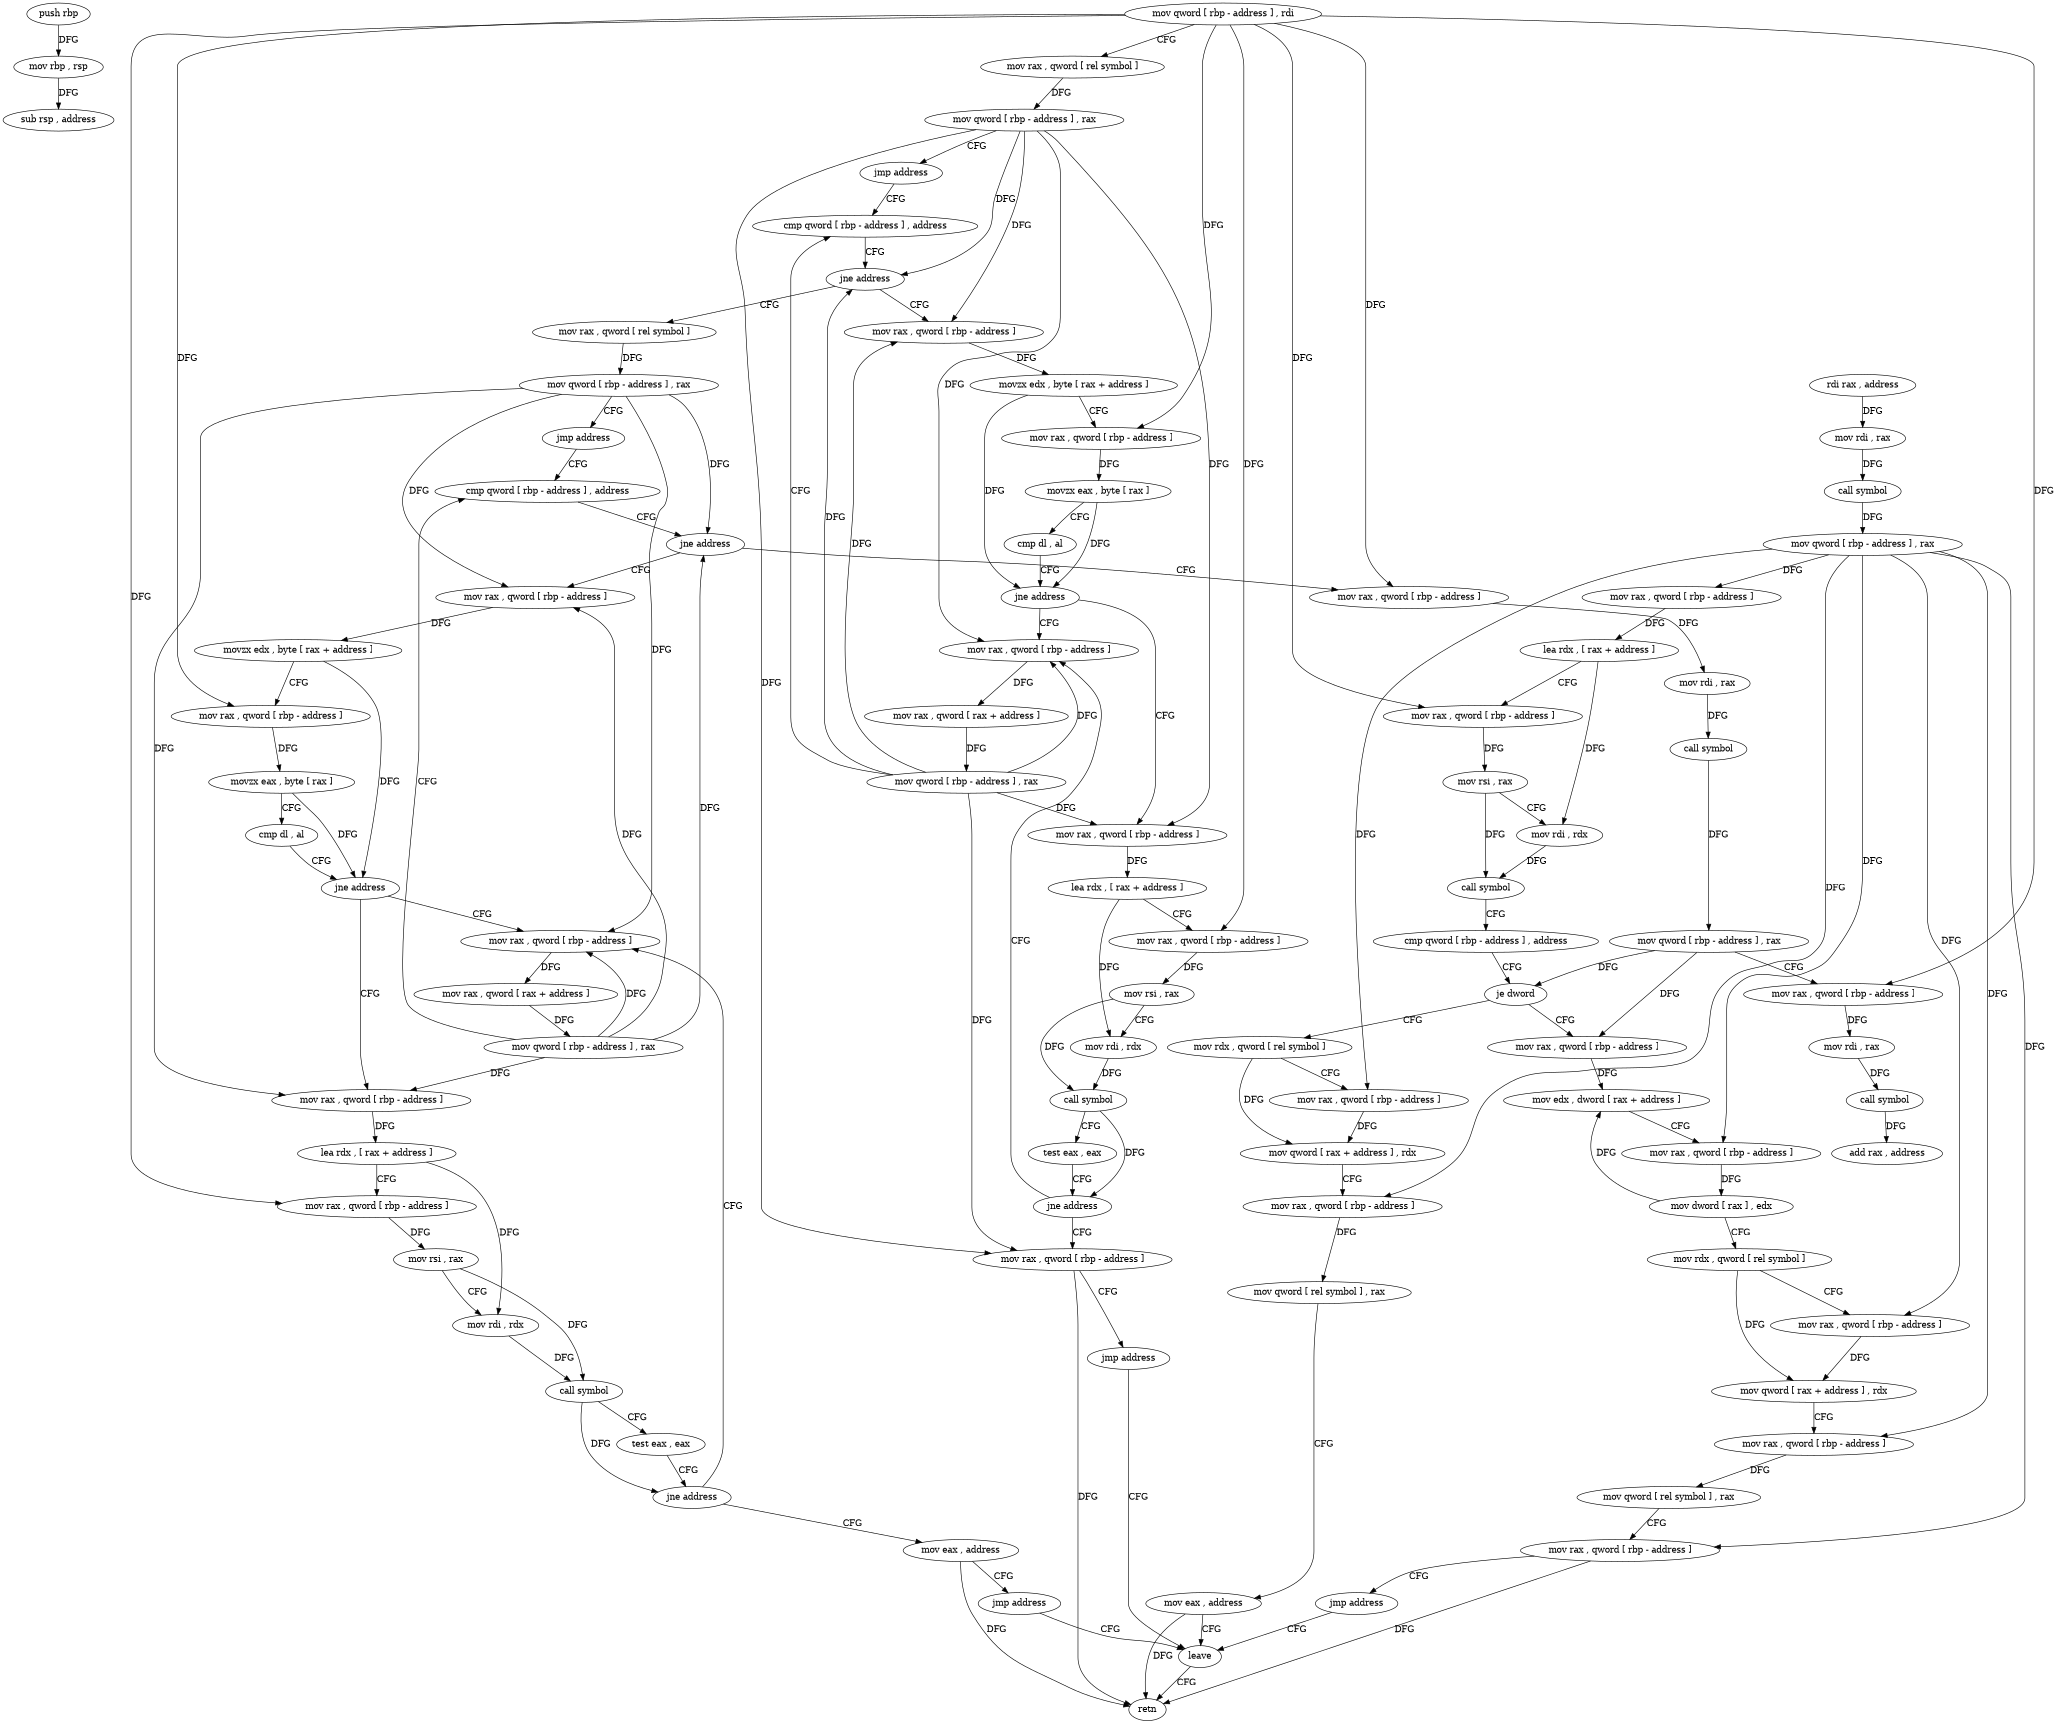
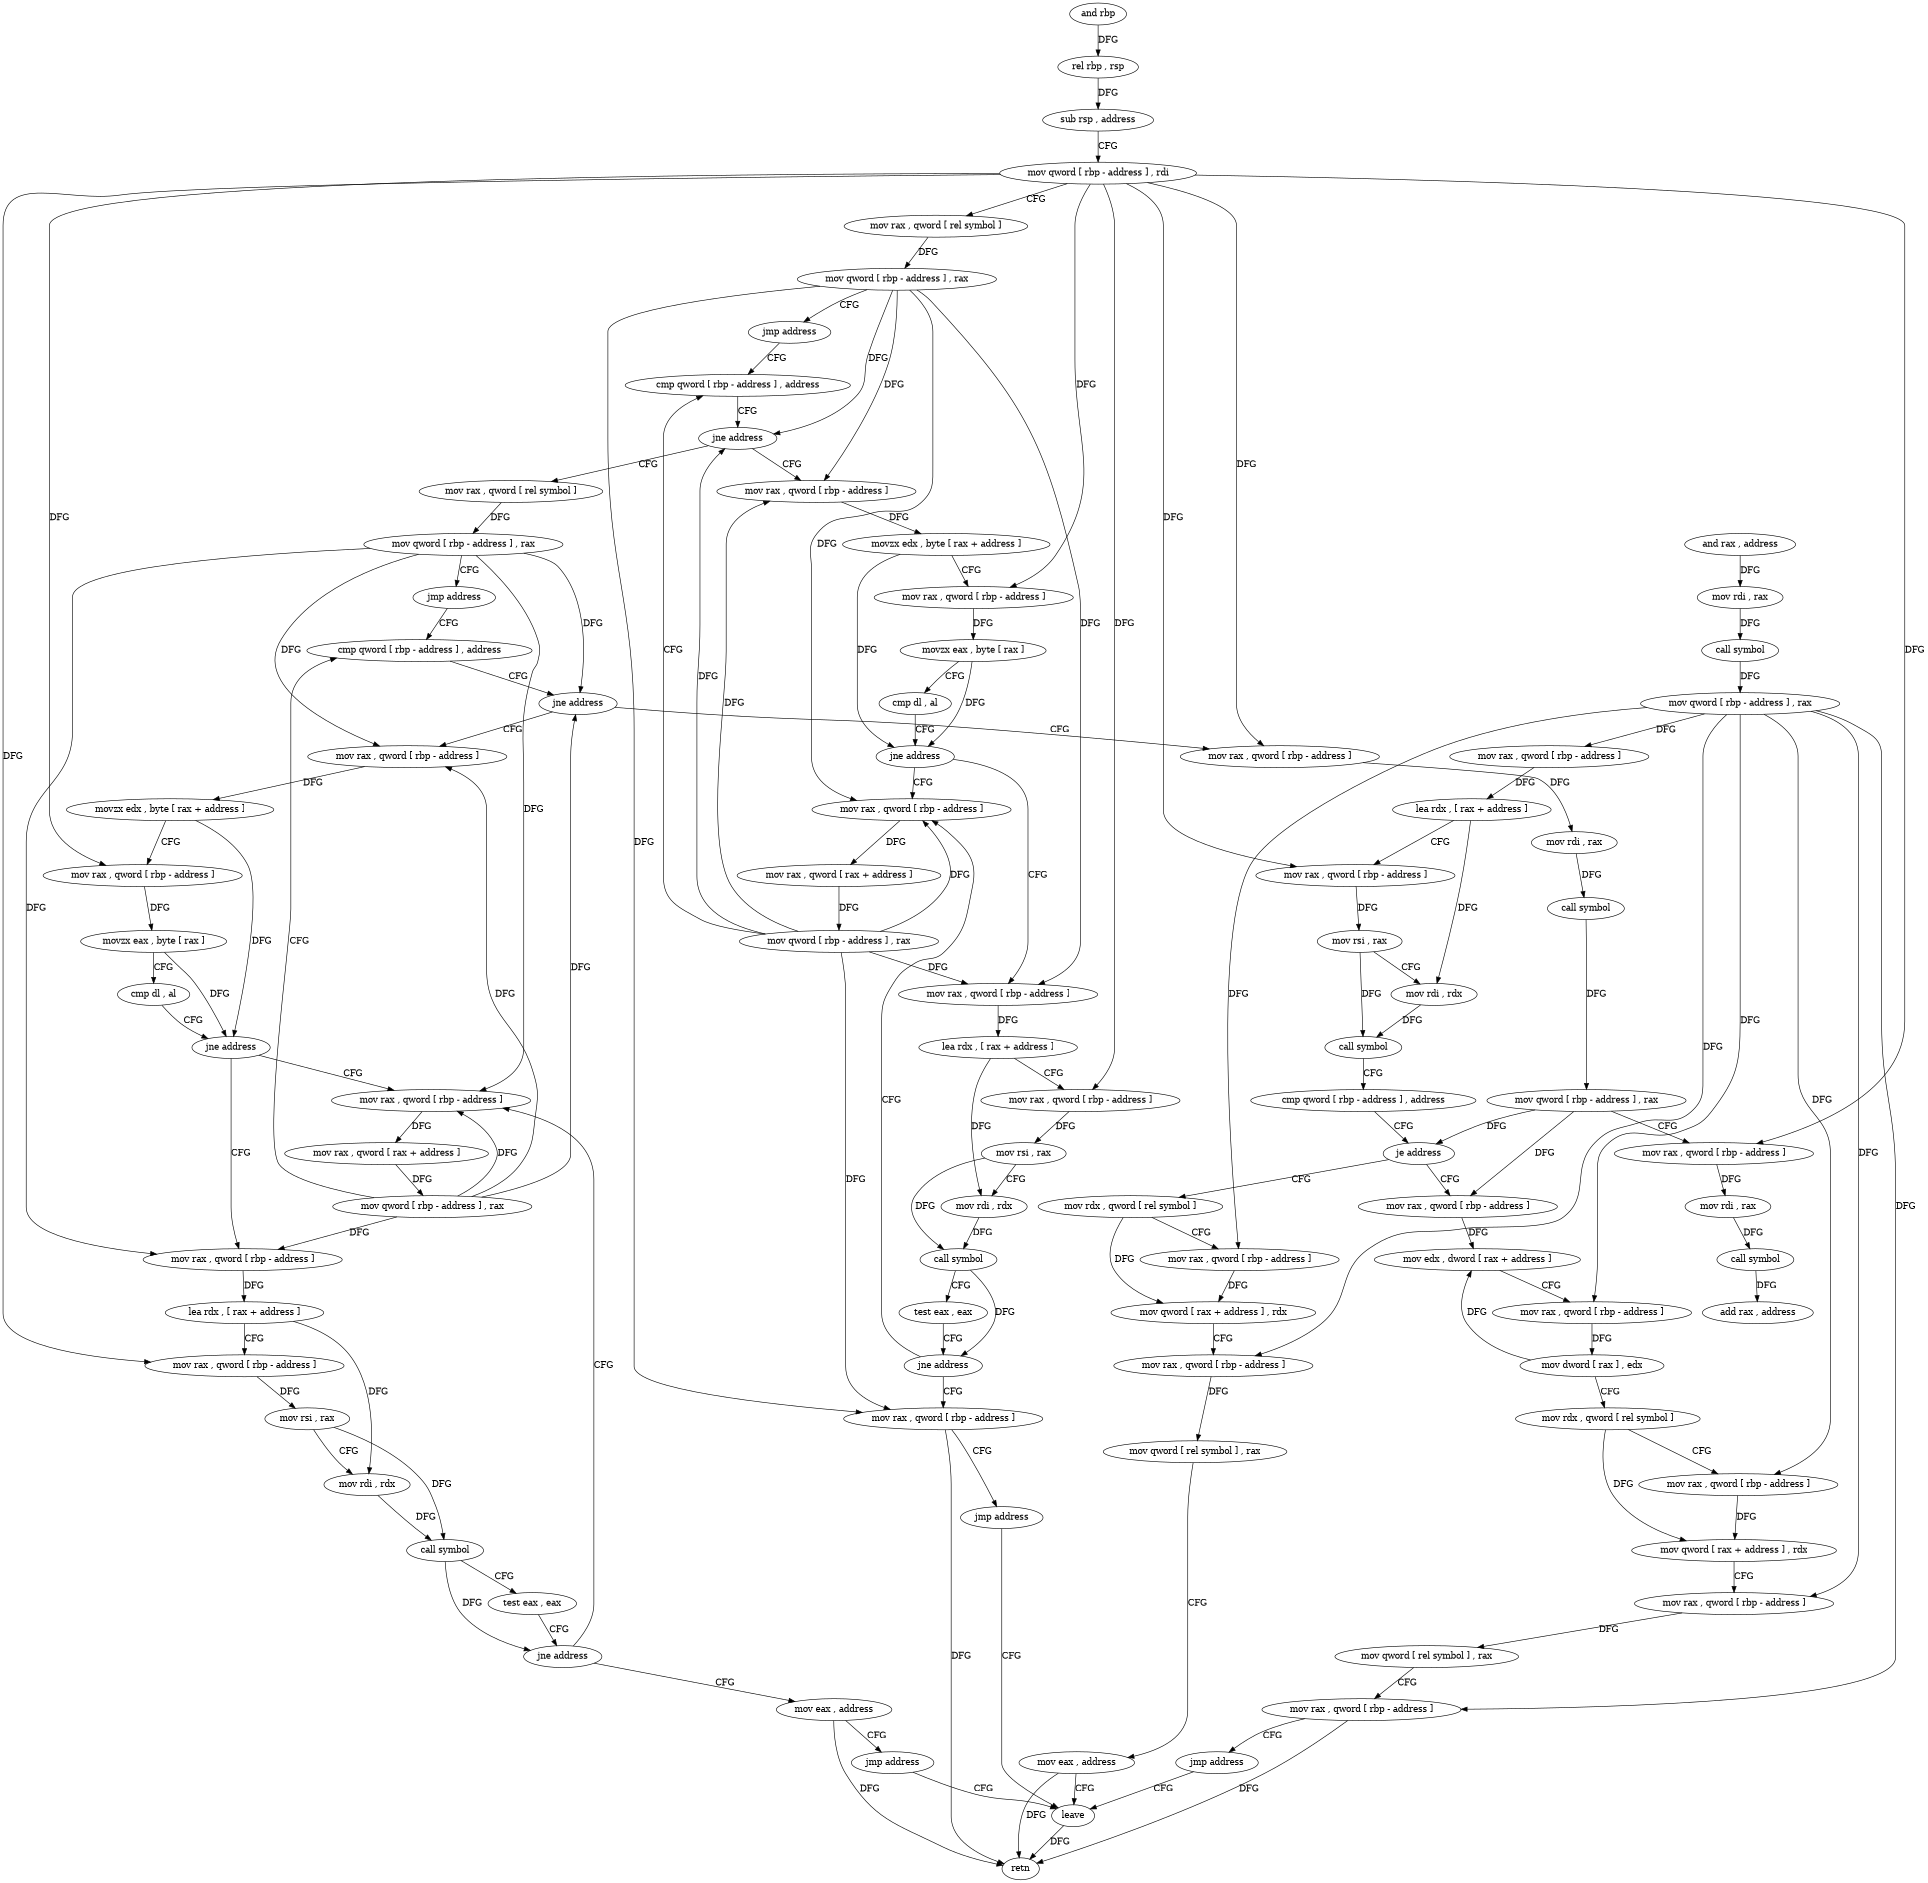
node "push rbp": label "push rbp" -> "and rbp"
node "mov rbp , rsp": label "mov rbp , rsp" -> "rel rbp , rsp"
edge "sub rsp , address" -> "mov qword [ rbp - address ] , rdi": added, label "CFG"
node "rdi rax , address": label "rdi rax , address" -> "and rax , address"
node "je dword": label "je dword" -> "je address"
edge "leave" -> "retn": label "CFG" -> "DFG"
